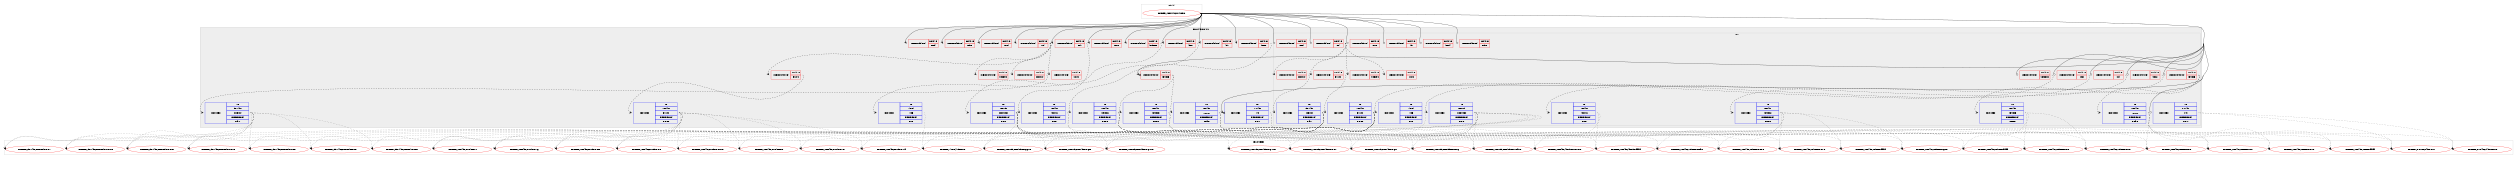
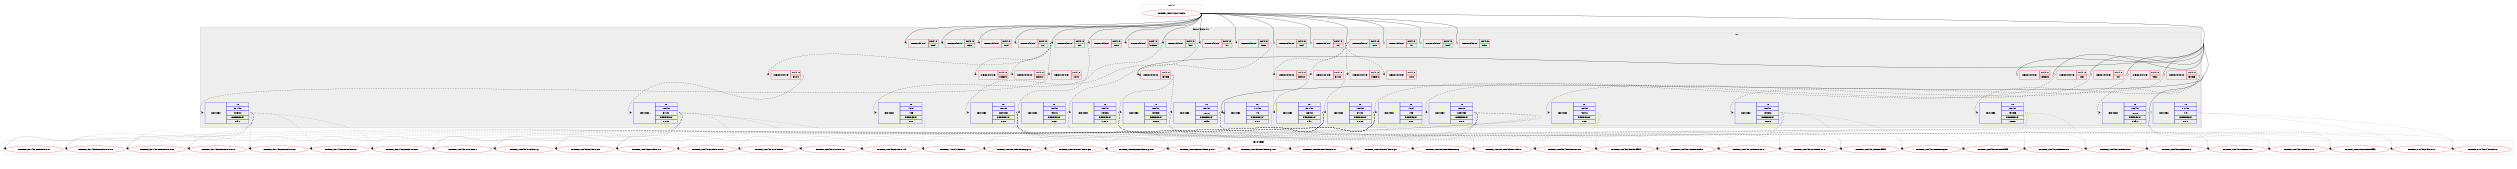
node "portage://net-nds/openldap-2.6.3-r7": added
node "portage://net-libs/ngtcp2-9999": label "portage://net-libs/ngtcp2-9999" -> "portage://net-misc/ngtcp2-9999"
node "portage://sys-net/zlib-1.3-r4": label "portage://sys-net/zlib-1.3-r4" -> "portage://sys-libs/zlib-1.3-r4"
